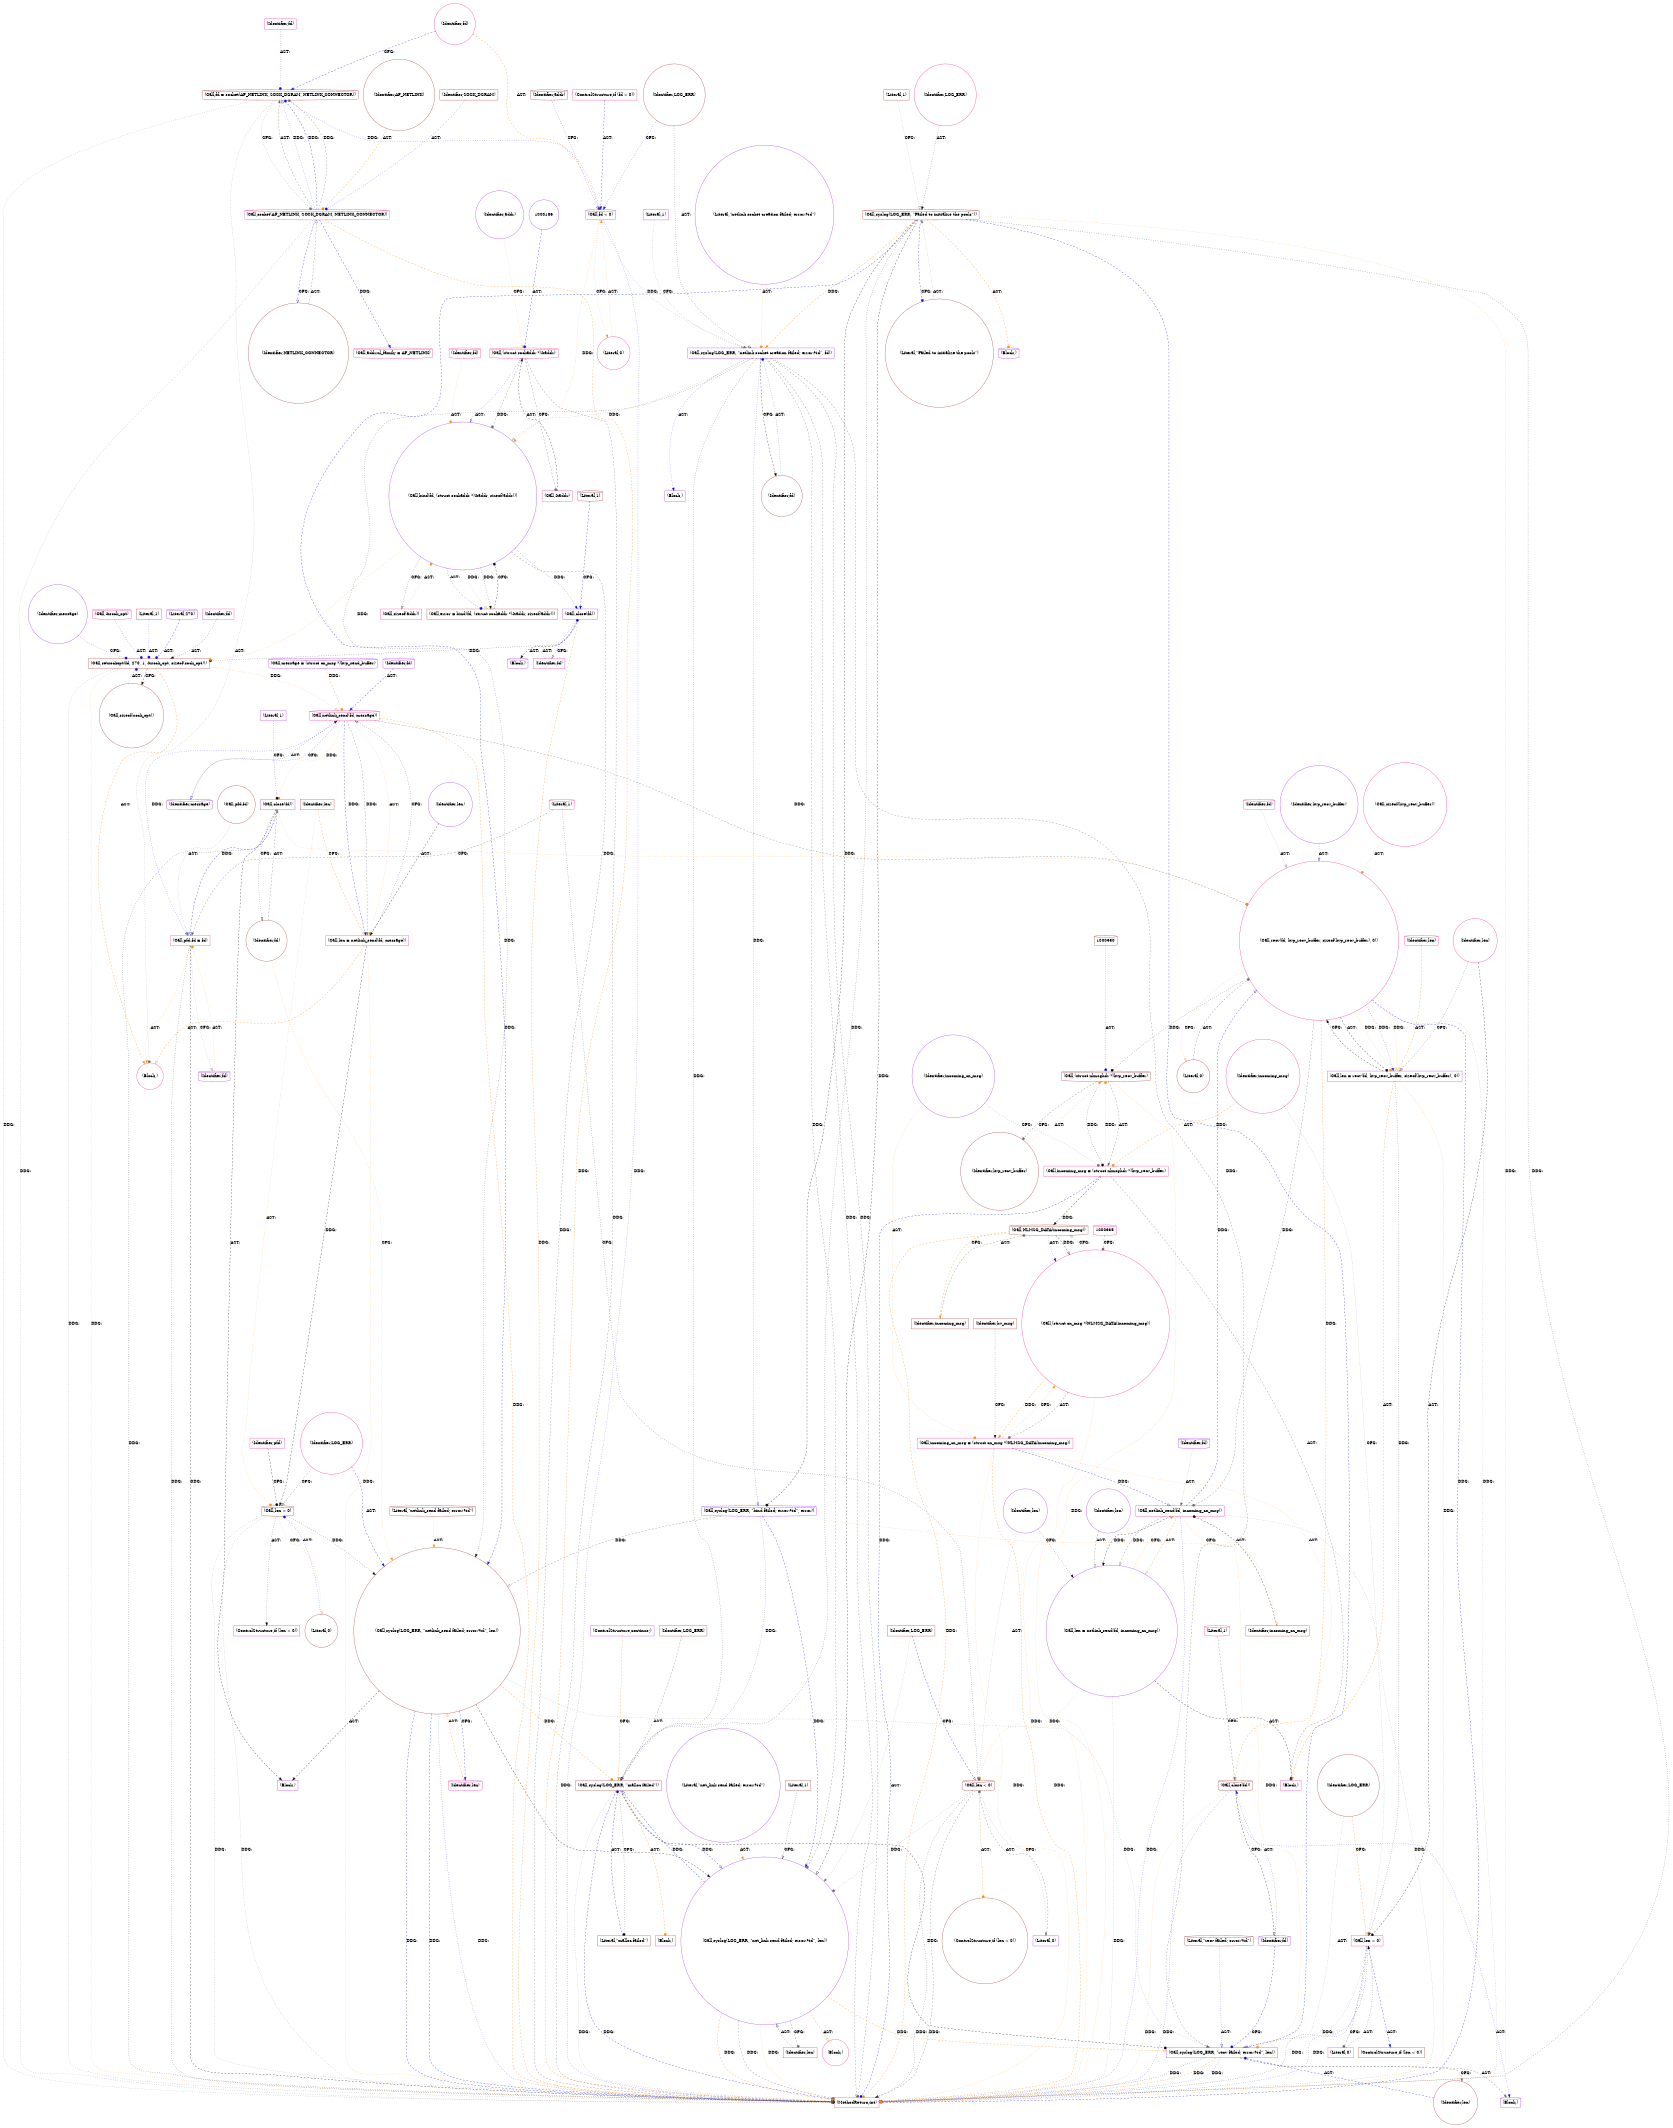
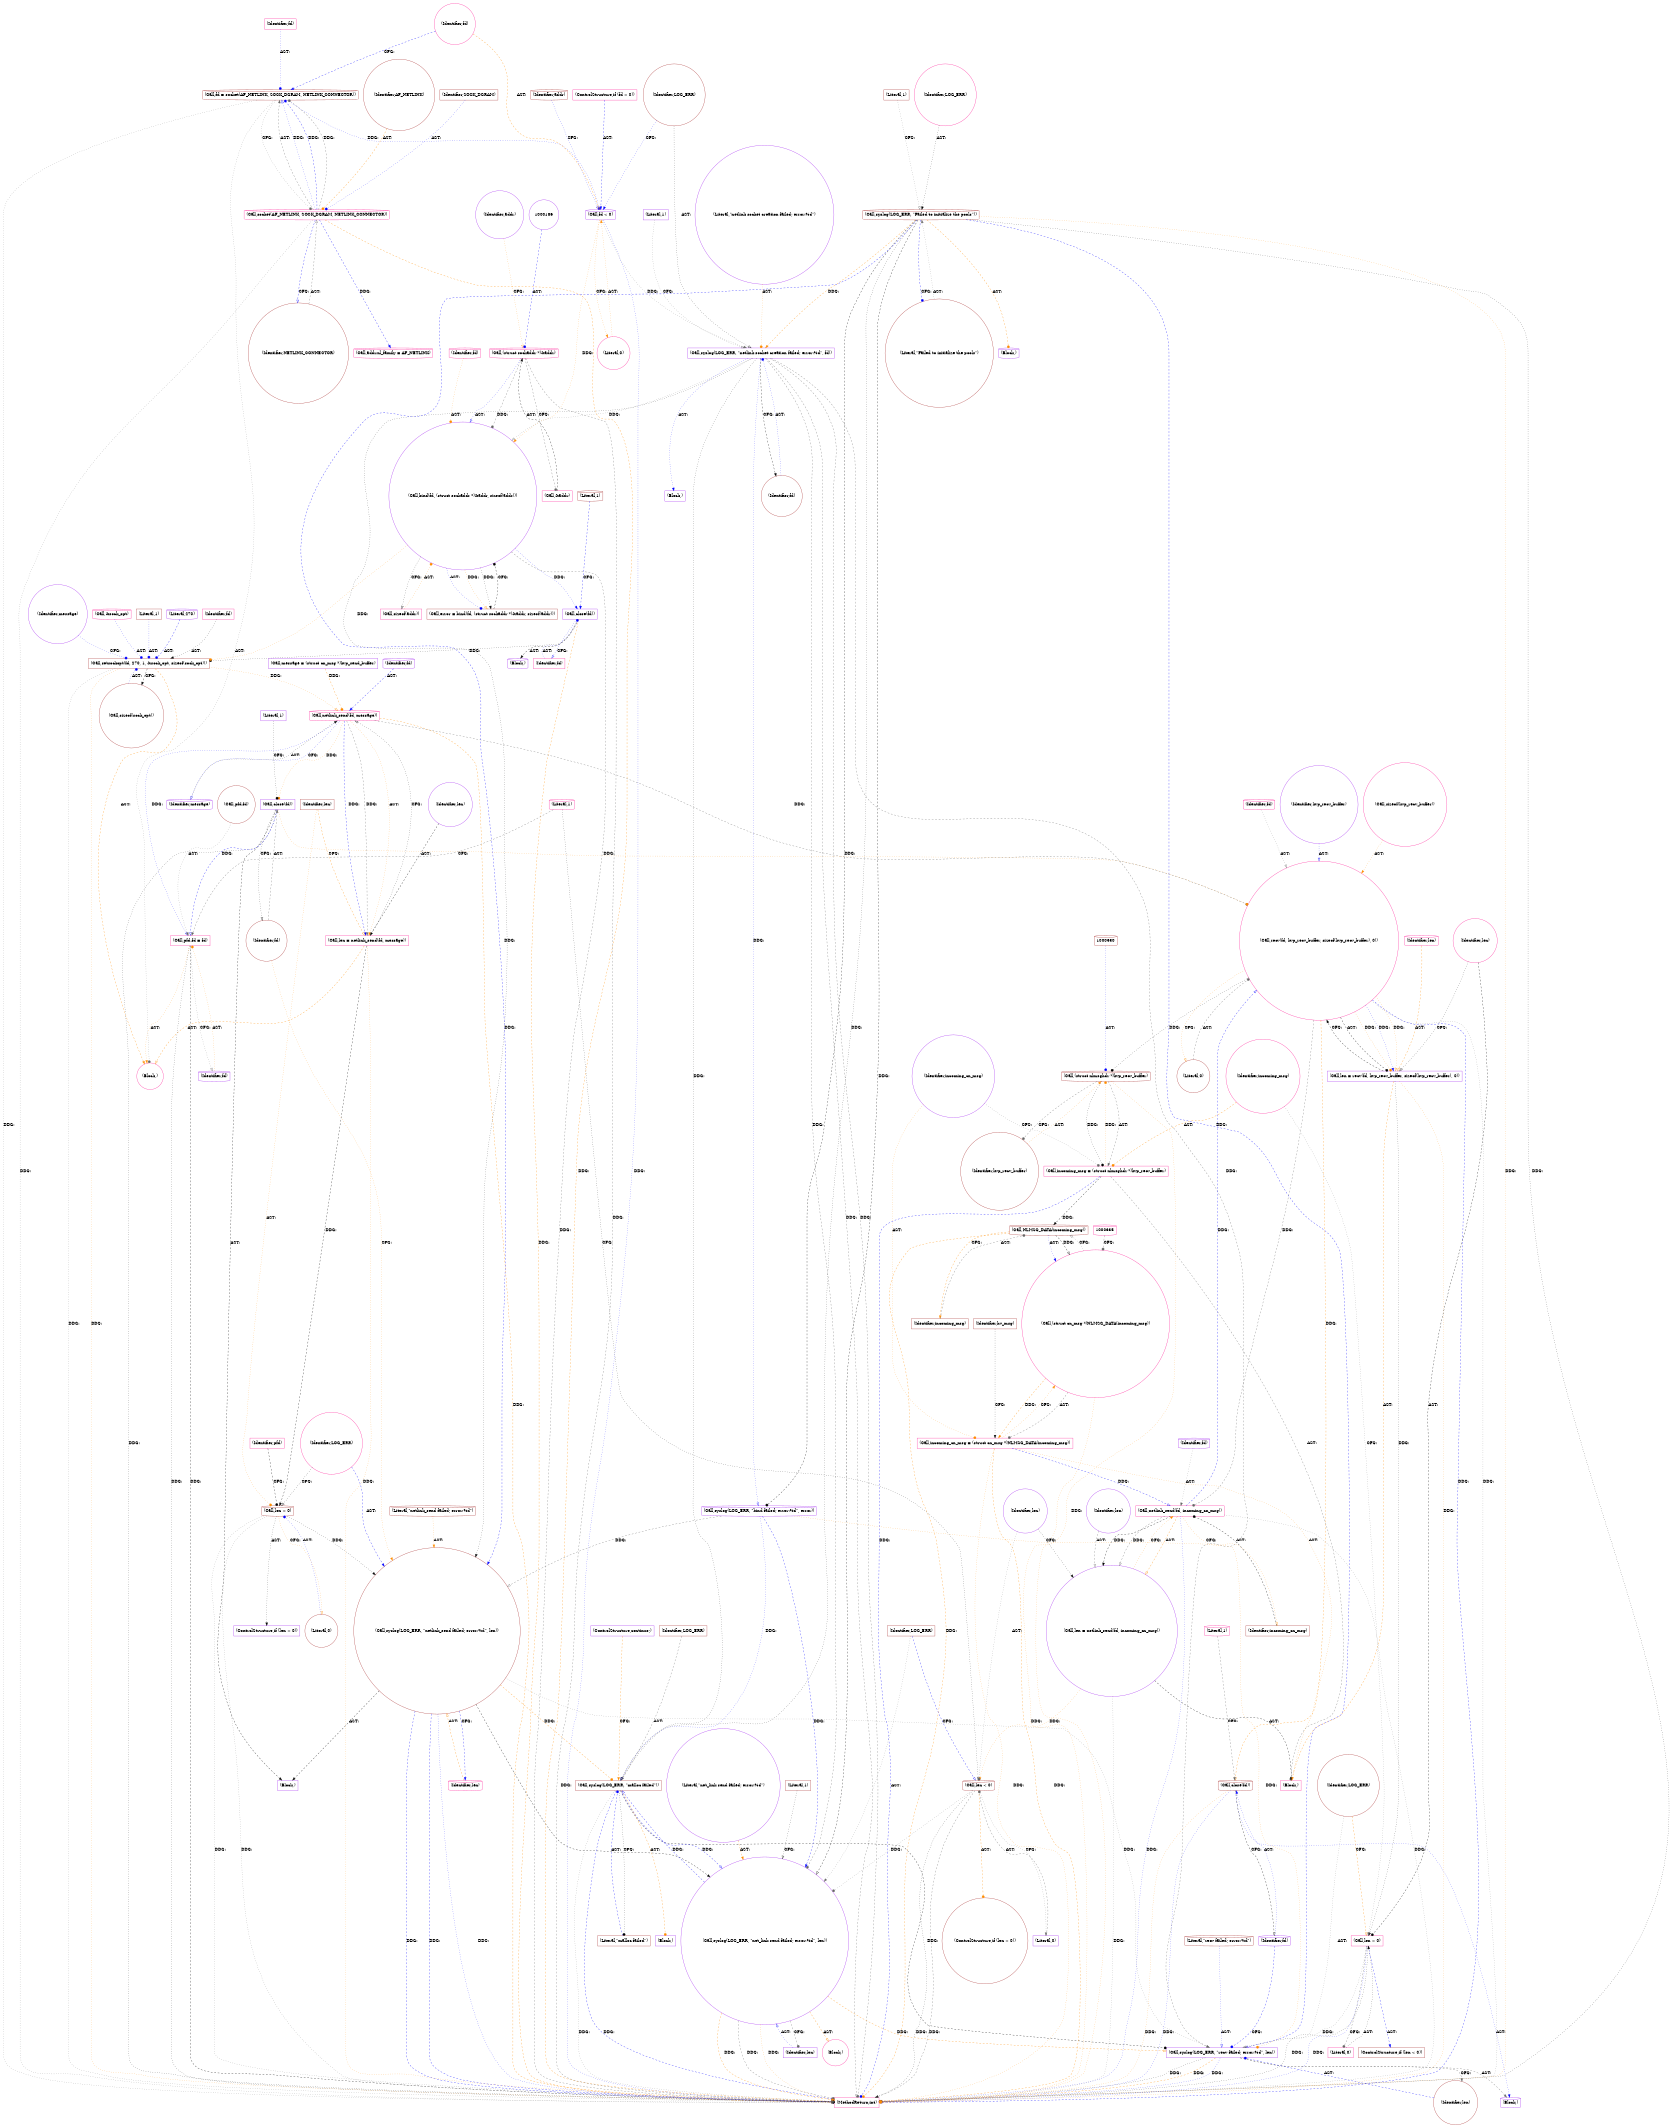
node "(Call,message = (struct cn_msg *)kvp_send_buffer)": shape cylinder -> box
edge "(Call,sizeof(kvp_recv_buffer))" -> "(Call,recv(fd, kvp_recv_buffer, sizeof(kvp_recv_buffer), 0))": arrowhead dot -> normal
